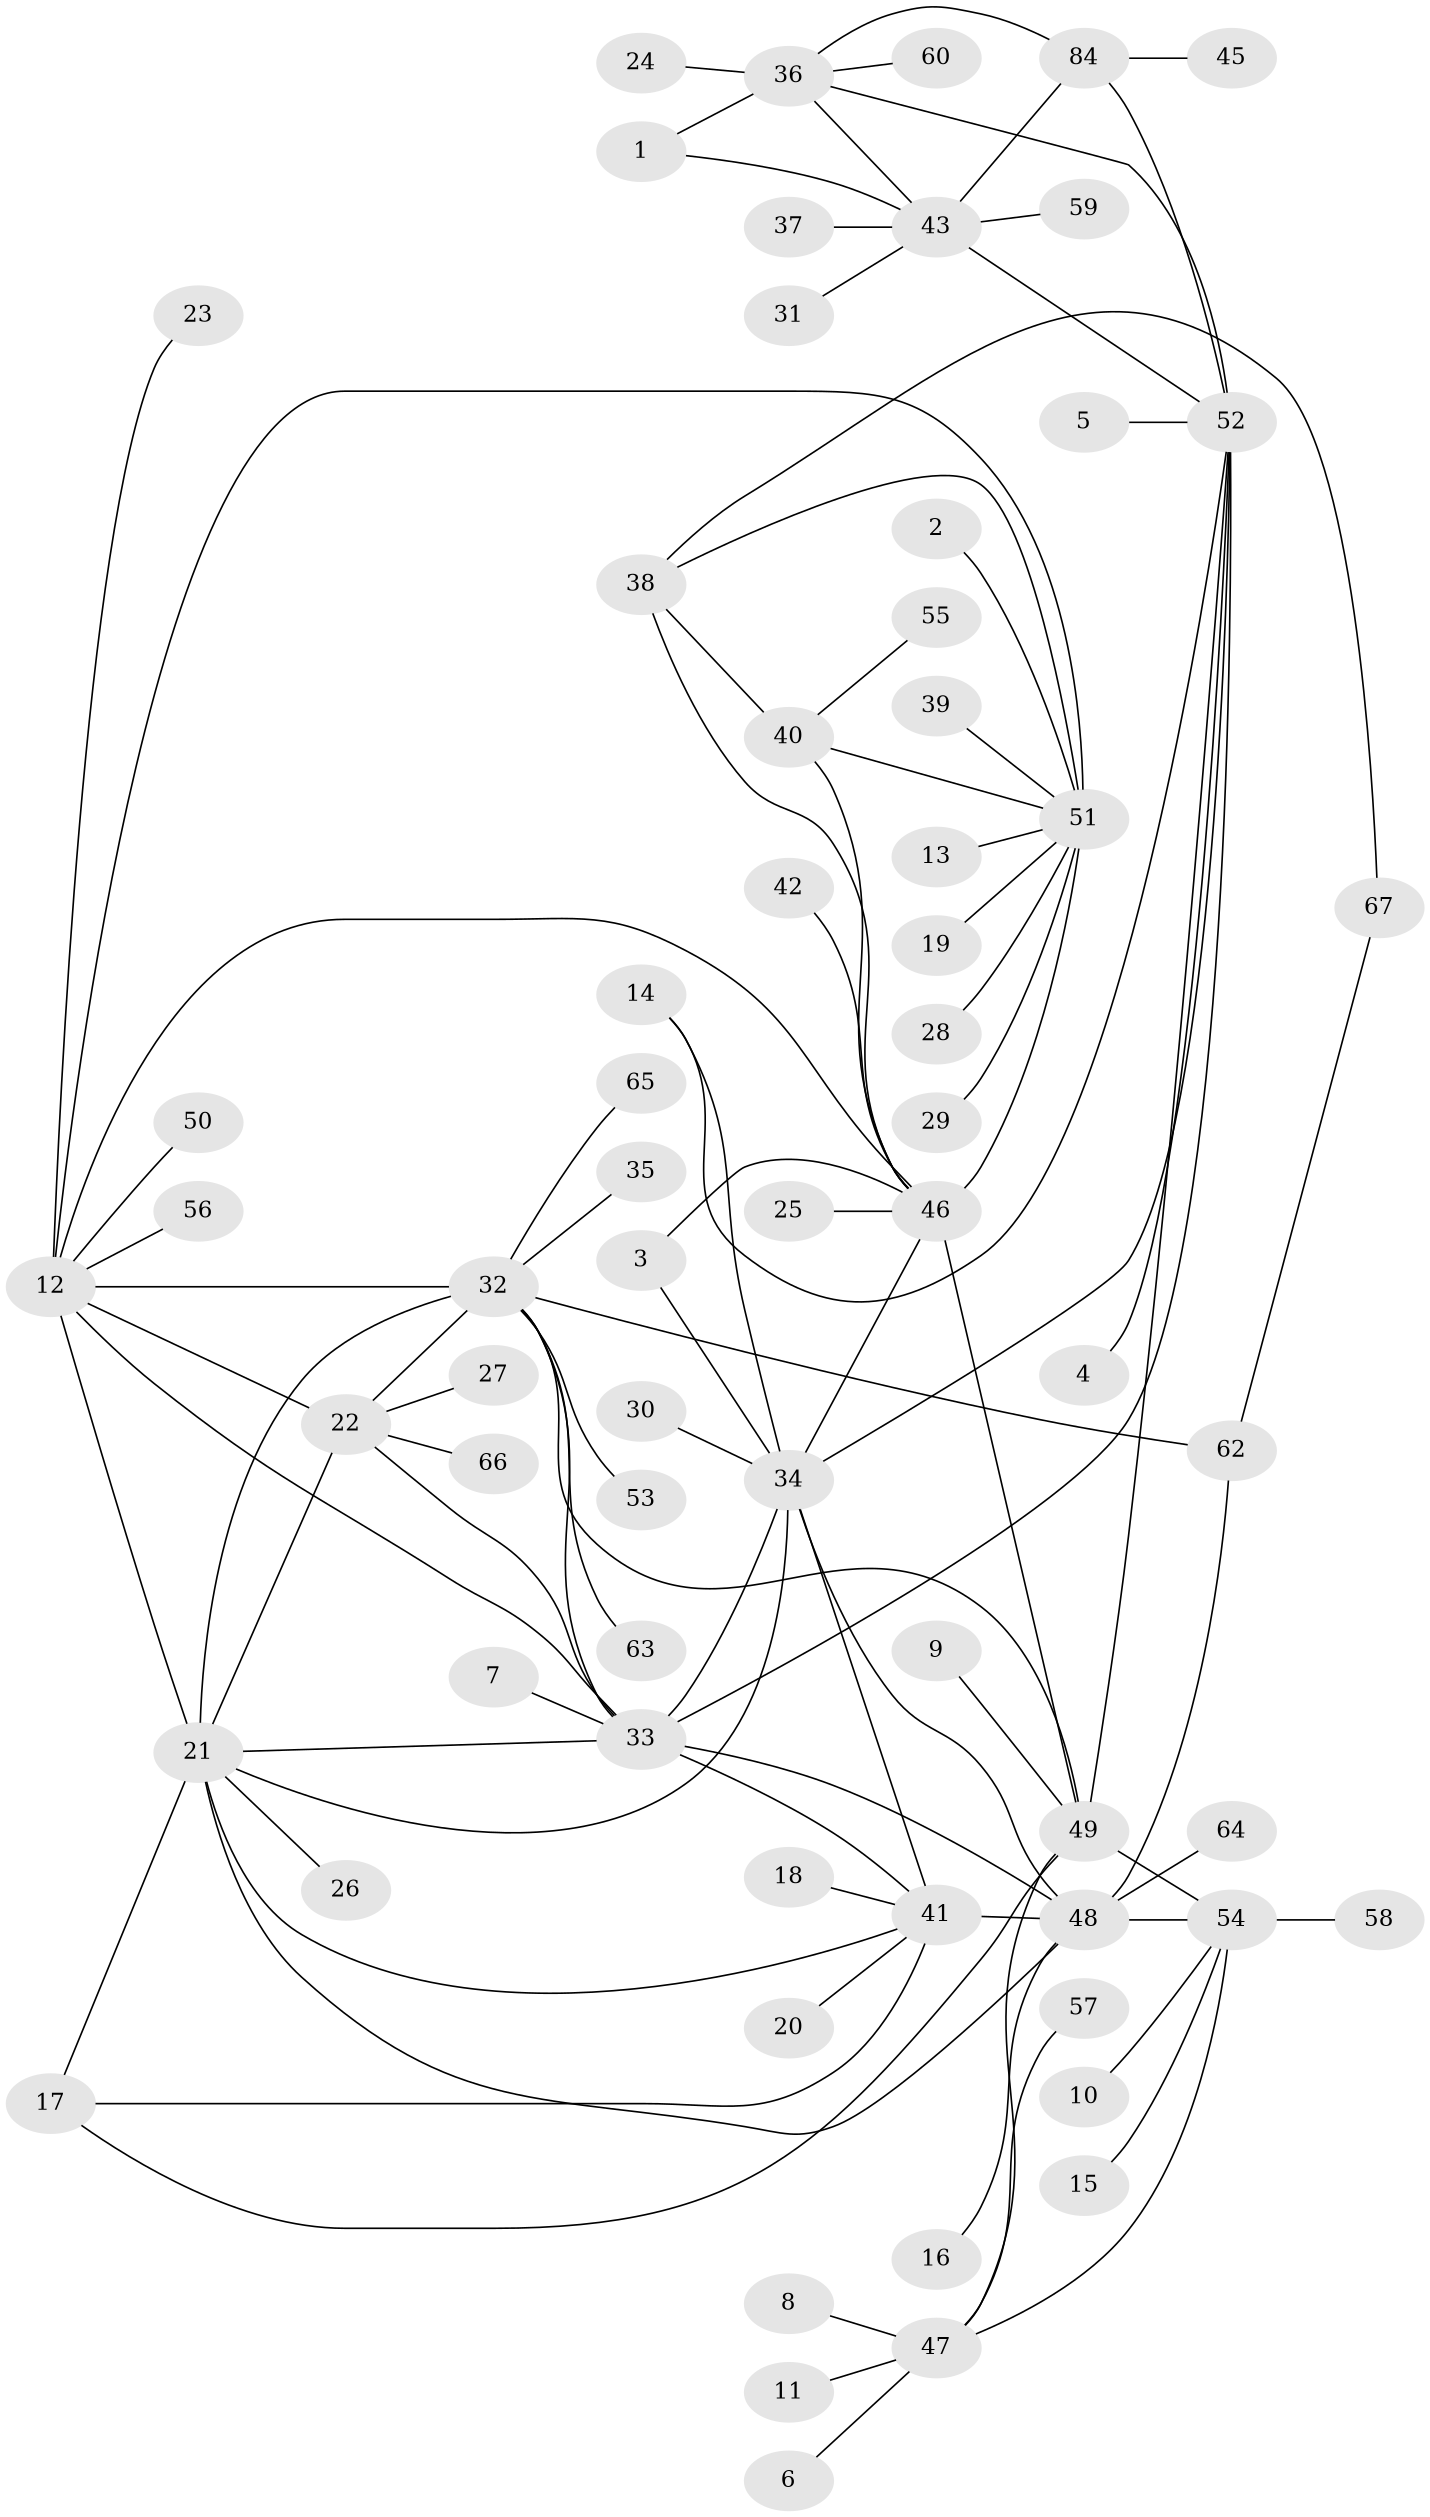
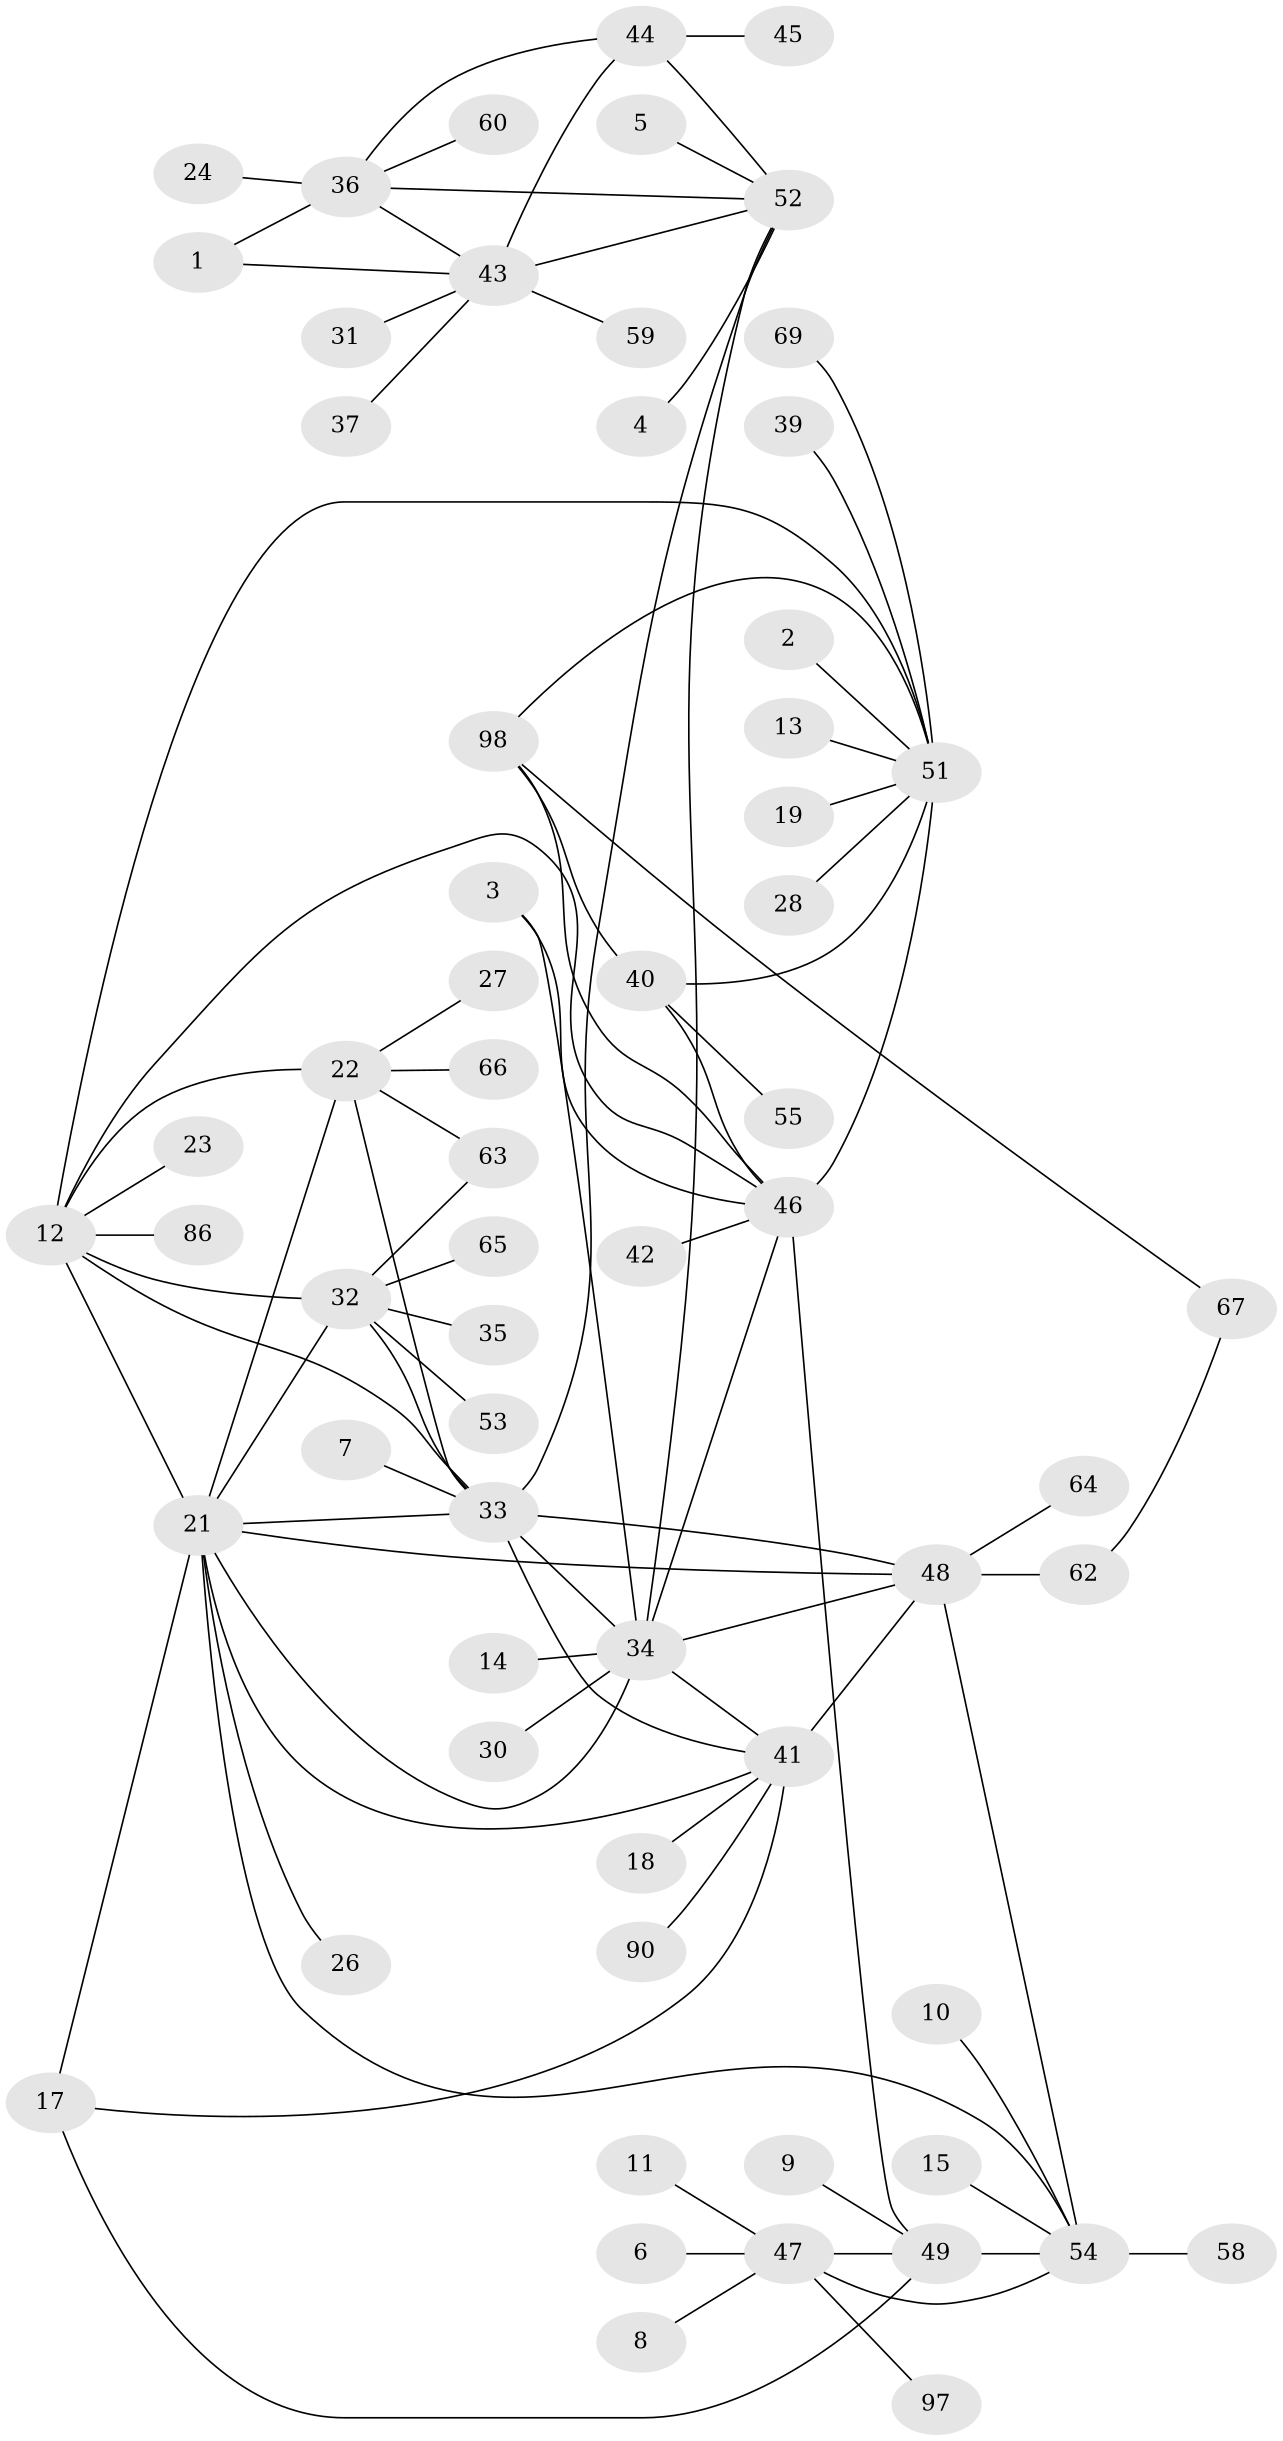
node "84": label "84" -> "44"
node "38": label "38" -> "98"
edge "52" -- "14": removed
node "50": removed
node "29": label "29" -> "69"
node "56": label "56" -> "86"
node "25": removed
edge "52" -- "49": removed
edge "32" -- "22": now "63" -- "22"
edge "32" -- "62": removed
edge "32" -- "49": removed
node "57": label "57" -> "97"
node "20": label "20" -> "90"
edge "21" -- "54": added
node "16": removed
